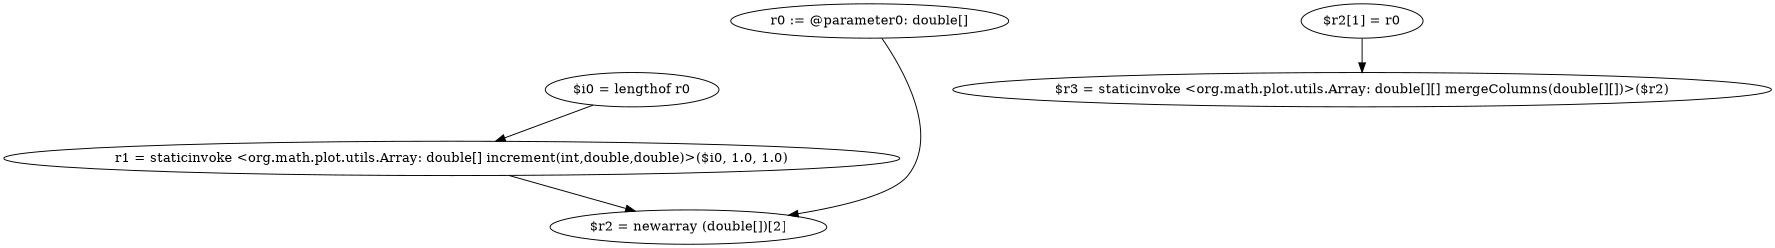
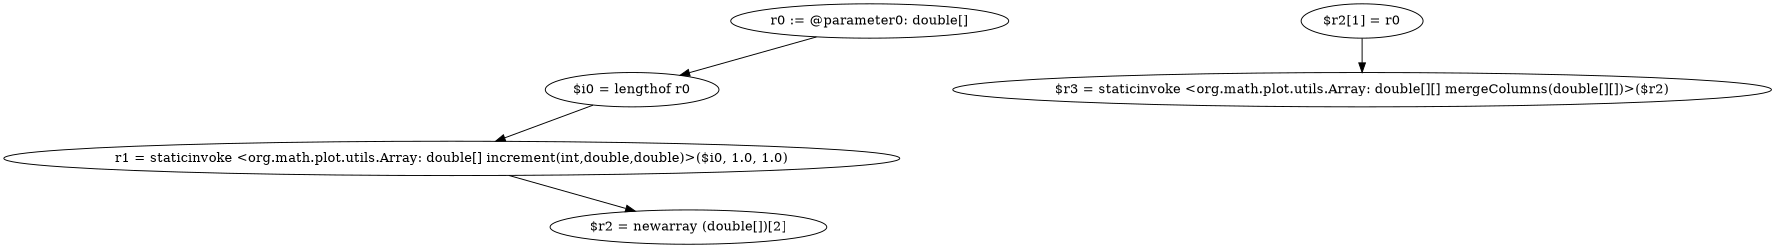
edge "r0 := @parameter0: double[]" -> "$r2 = newarray (double[])[2]": now "r0 := @parameter0: double[]" -> "$i0 = lengthof r0"
